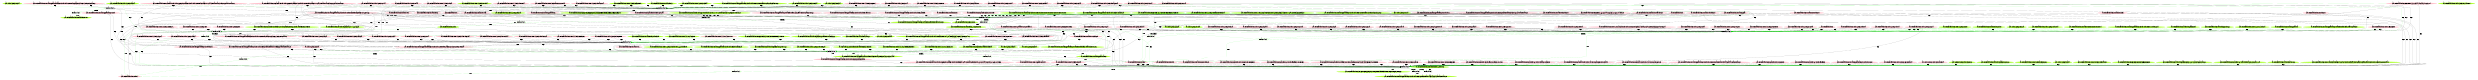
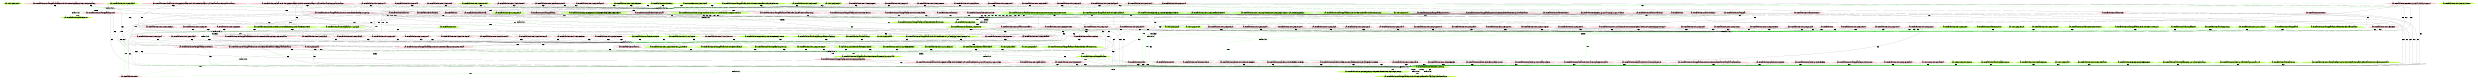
node "path: /Device/HarddiskVolume2/WINDOWS/system32/usbperf.dll": label "path: /Device/HarddiskVolume2/WINDOWS/system32/usbperf.dll" -> "path: /Device/MicrosoftEdge2/WINDOWS/system32/usbperf.dll"
node "path: /Device/HarddiskVolume2/Windows/System32/msvcp_win.dll": label "path: /Device/HarddiskVolume2/Windows/System32/msvcp_win.dll" -> "rtf: /Device/HarddiskVolume2/Windows/System32/msvcp_win.dll"
node "path: /Device/HarddiskVolume2/WINDOWS/SYSTEM32/WMSGAPI.DLL": added
node "path: /Device/HarddiskVolume2/WINDOWS/SYSTEM32/ploptin.dll": label "path: /Device/HarddiskVolume2/WINDOWS/SYSTEM32/ploptin.dll" -> "path: /Settings/HarddiskVolume2/WINDOWS/SYSTEM32/ploptin.dll"
